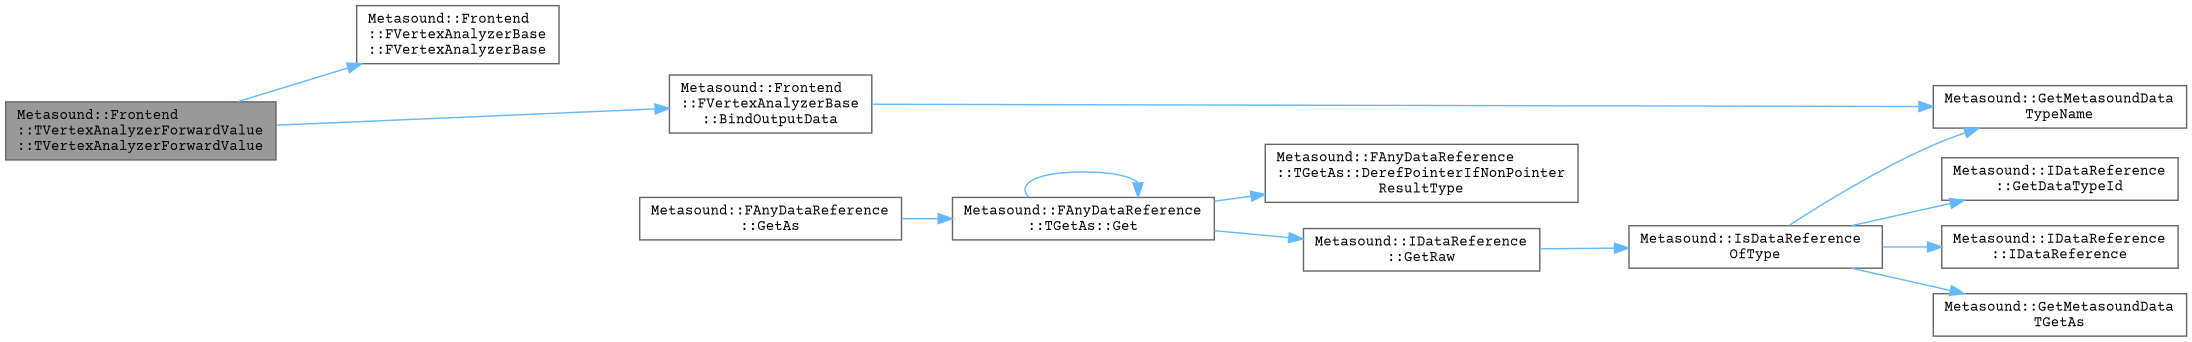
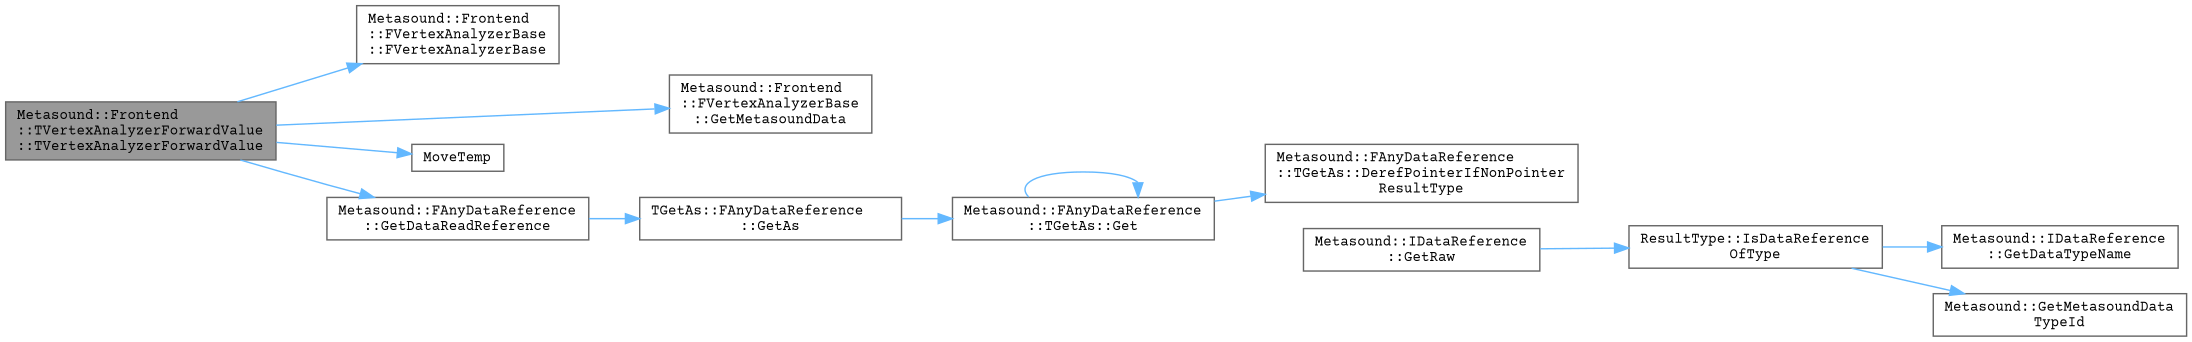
node "Metasound::Frontend ::FVertexAnalyzerBase ::BindOutputData": label "Metasound::Frontend ::FVertexAnalyzerBase ::BindOutputData" -> "Metasound::Frontend ::FVertexAnalyzerBase ::GetMetasoundData"
node "Metasound::GetMetasoundData TypeName": removed
node "MoveTemp": added
node "Metasound::IDataReference ::GetDataTypeId": removed
node "Metasound::FAnyDataReference ::GetDataReadReference": added
node "Metasound::FAnyDataReference ::GetAs": label "Metasound::FAnyDataReference ::GetAs" -> "TGetAs::FAnyDataReference ::GetAs"
edge "Metasound::FAnyDataReference ::TGetAs::Get" -> "Metasound::IDataReference ::GetRaw": removed
node "Metasound::IsDataReference OfType": label "Metasound::IsDataReference OfType" -> "ResultType::IsDataReference OfType"
node "Metasound::IDataReference ::IDataReference": label "Metasound::IDataReference ::IDataReference" -> "Metasound::IDataReference ::GetDataTypeName"
node "Metasound::GetMetasoundData TGetAs": label "Metasound::GetMetasoundData TGetAs" -> "Metasound::GetMetasoundData TypeId"
